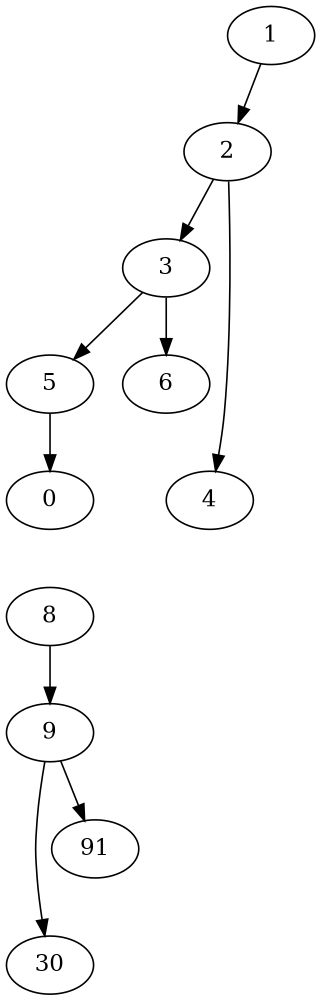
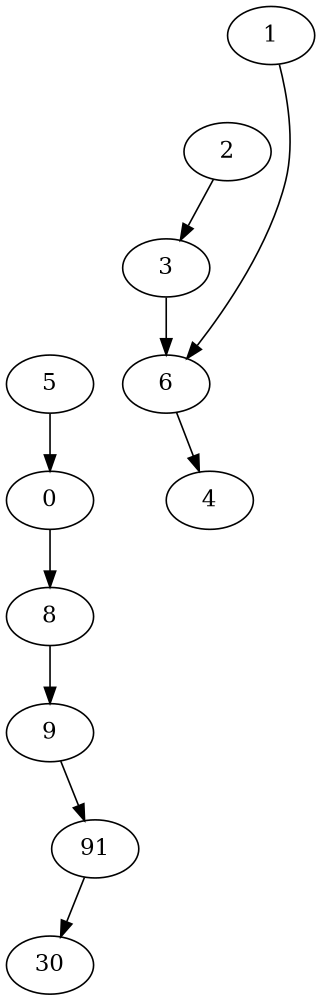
edge "1" -> "2": now "1" -> "6"
edge "2" -> "4": now "6" -> "4"
edge "3" -> "5": removed
edge "0" -> "8": added
edge "9" -> "30": now "91" -> "30"
